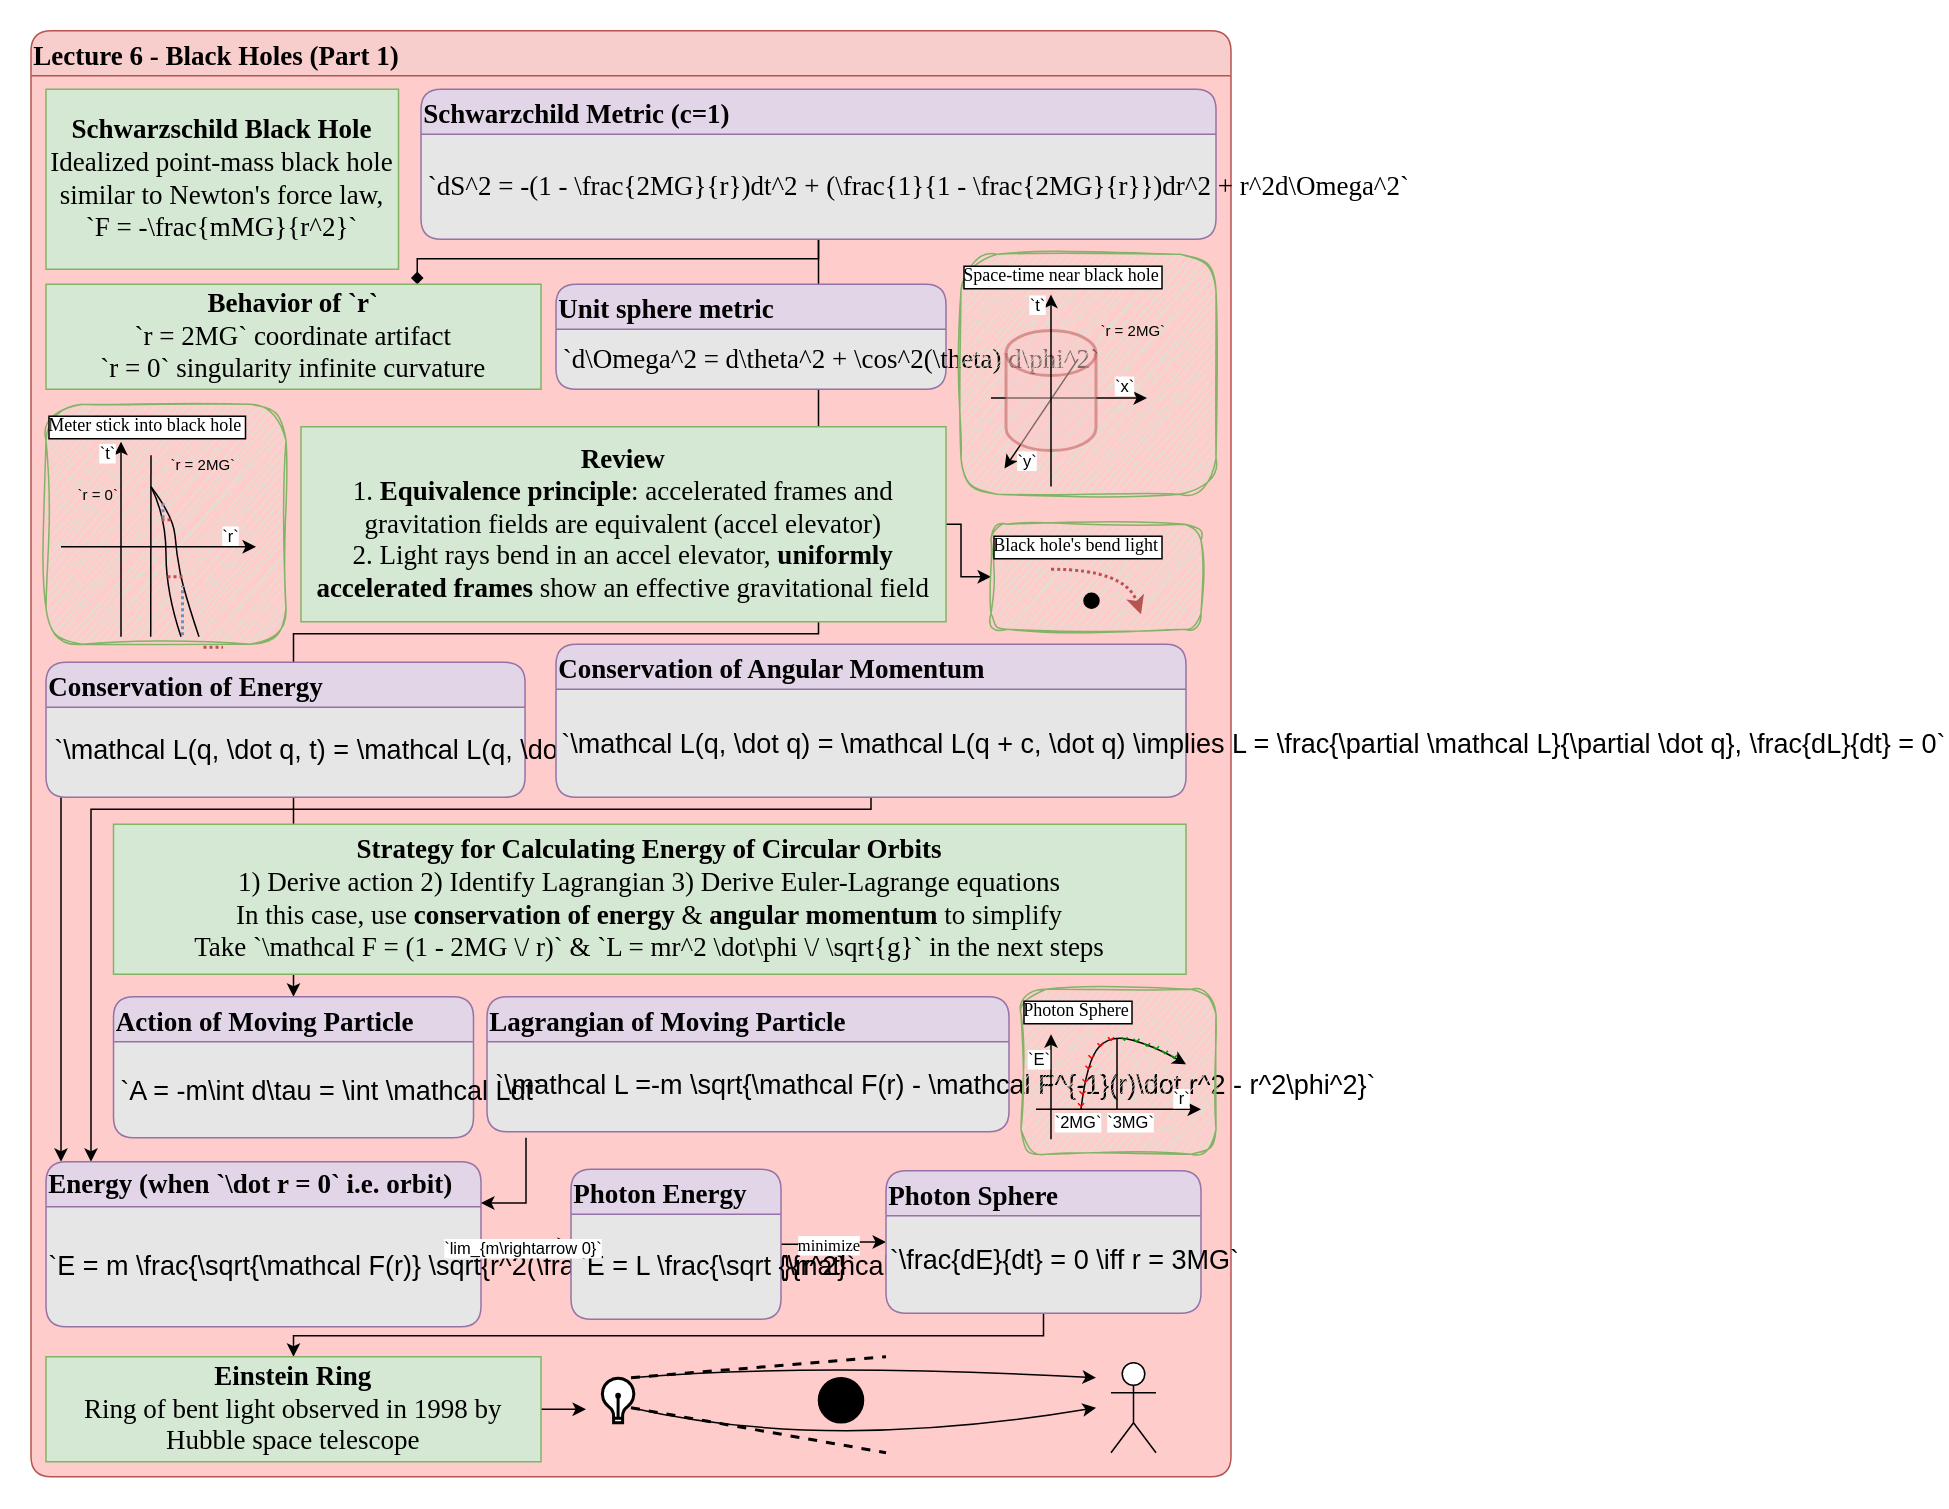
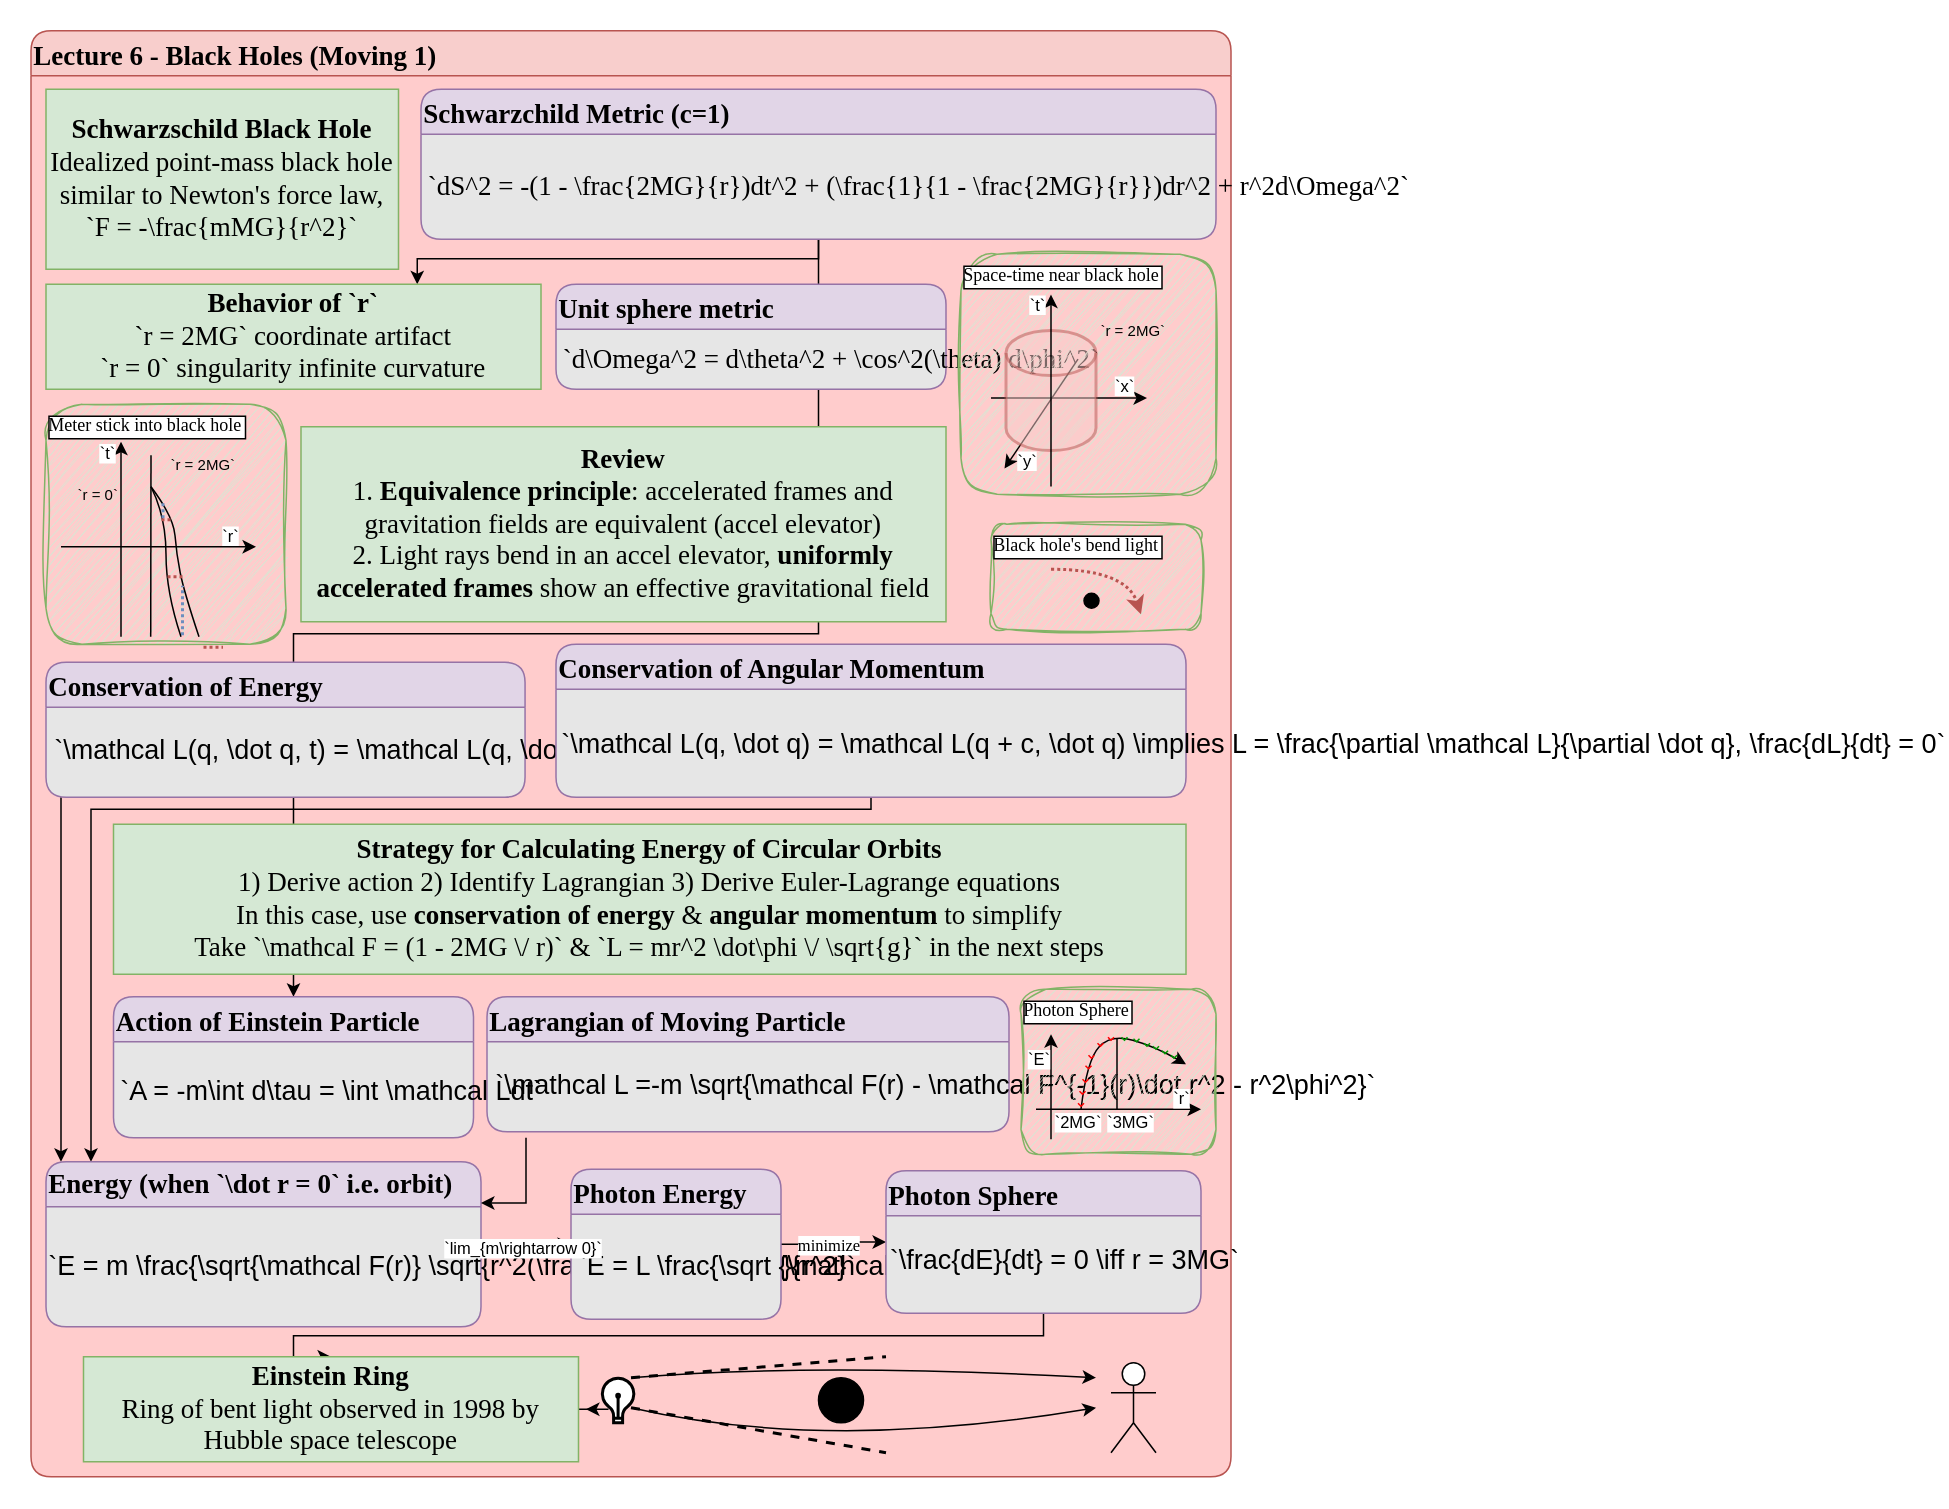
node "Lecture 6 - Black Holes (Part 1)": label "Lecture 6 - Black Holes (Part 1)" -> "Lecture 6 - Black Holes (Moving 1)"
edge "Schwarzchild Metric (c=1)" -> "Behavior of `r` `r = 2MG` coordinate artifact `r = 0` singularity infinite curvature": arrowhead diamond -> classic
edge "Review 1. Equivalence principle: accelerated frames and gravitation fields are equivalent (accel elevator) 2. Light rays bend in an accel elevator, uniformly accelerated frames show an effective gravitational field" -> "Black hole's bend light": removed
node "Action of Moving Particle": label "Action of Moving Particle" -> "Action of Einstein Particle"
node "Einstein Ring Ring of bent light observed in 1998 by Hubble space telescope": moved (293, 1409) -> (331, 1409)
